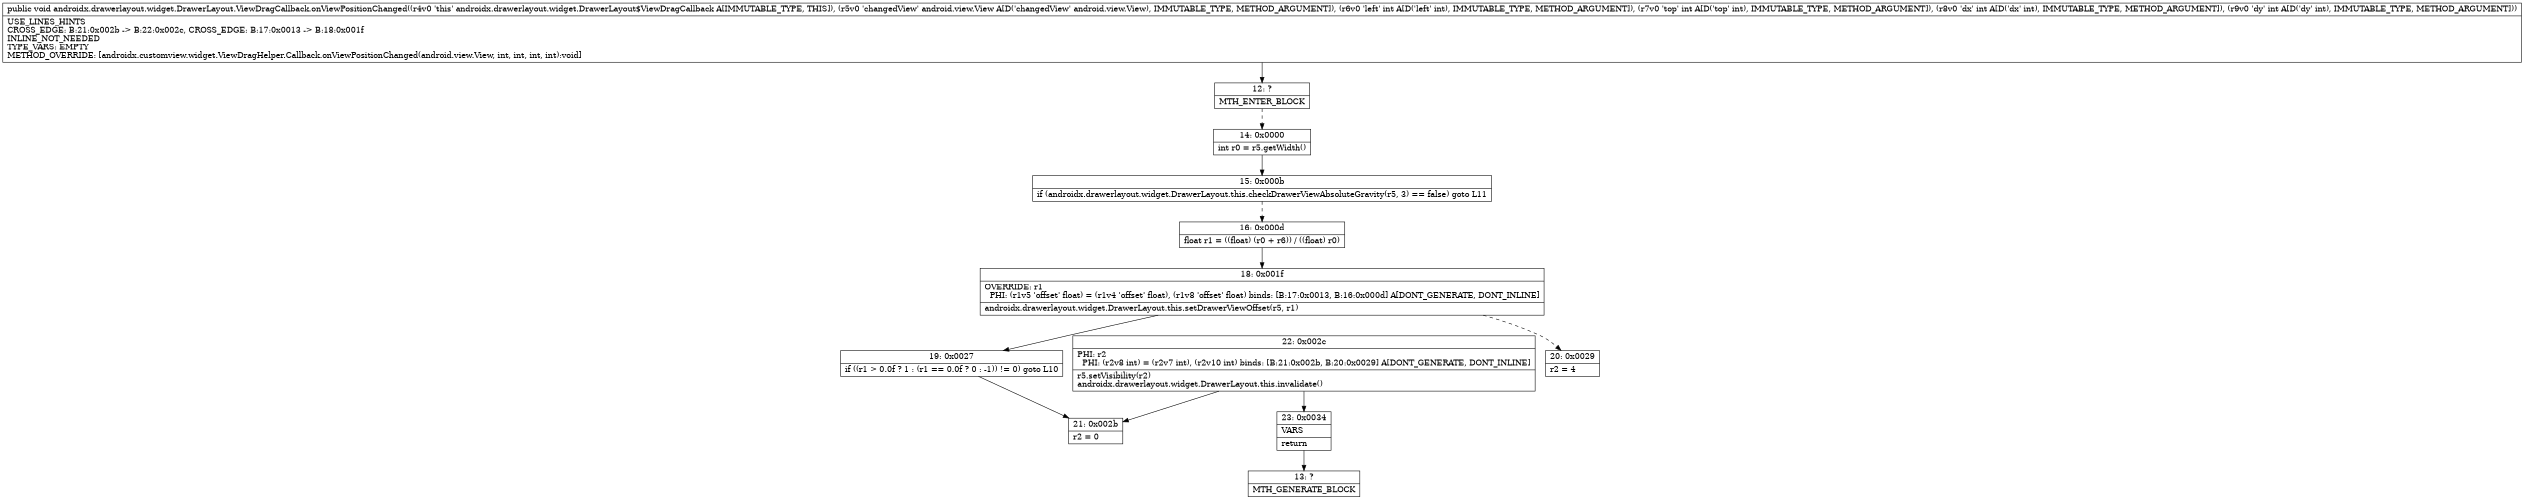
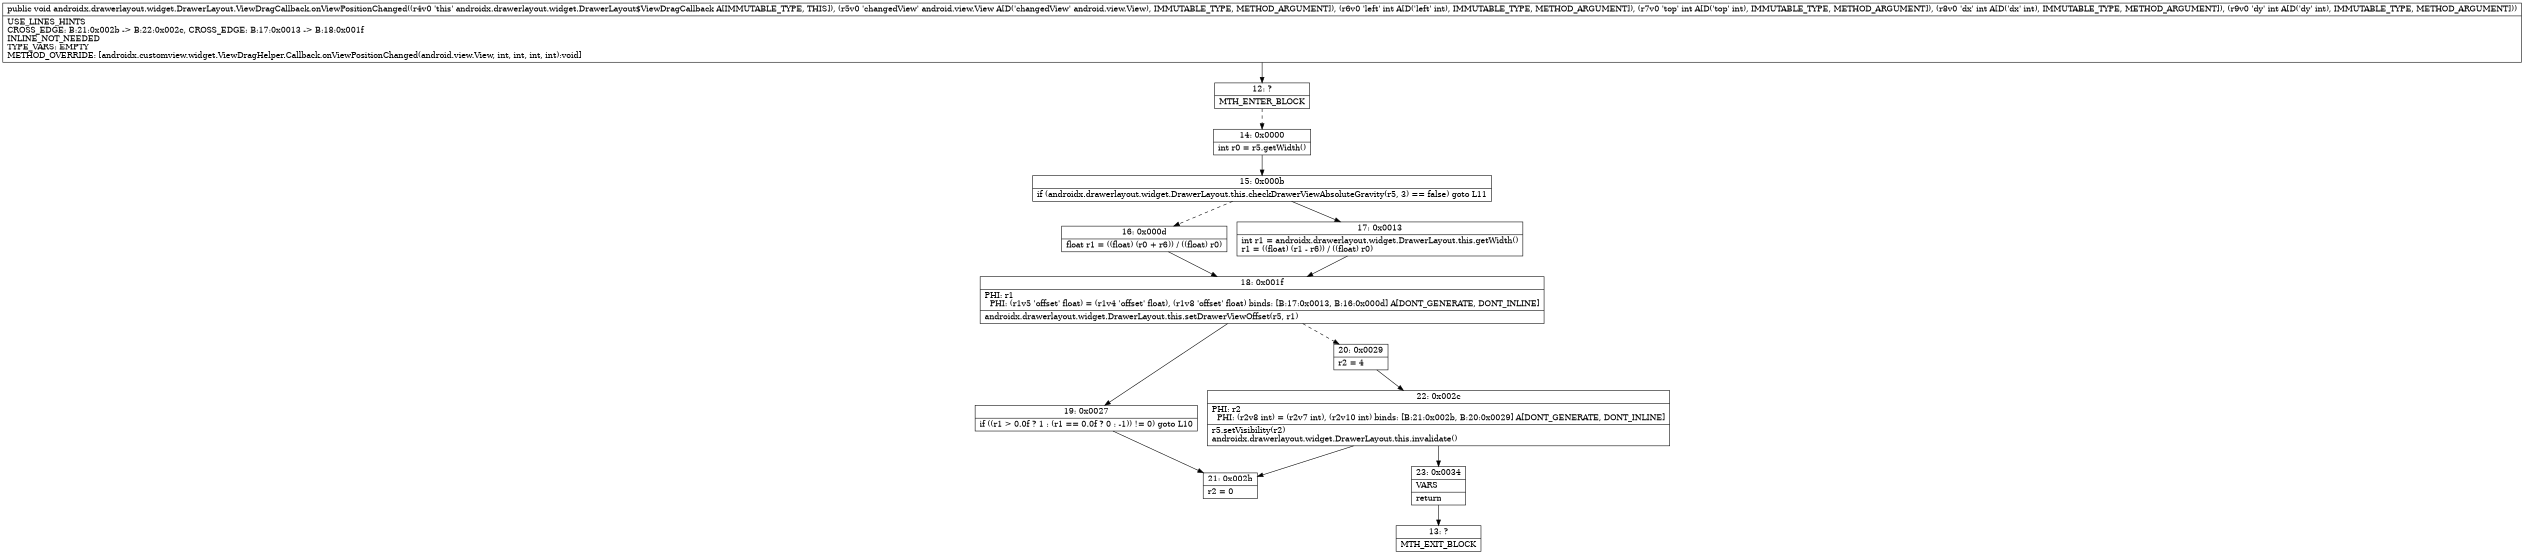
node "17: 0x0013": added
node "18: 0x001f": text "OVERRIDE: r1" -> "PHI: r1"
edge "20: 0x0029" -> "22: 0x002c": added
node "13: ?": text "MTH_GENERATE_BLOCK" -> "MTH_EXIT_BLOCK"
